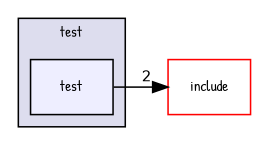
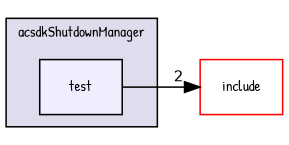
cluster "test": label "test" -> "acsdkShutdownManager"
